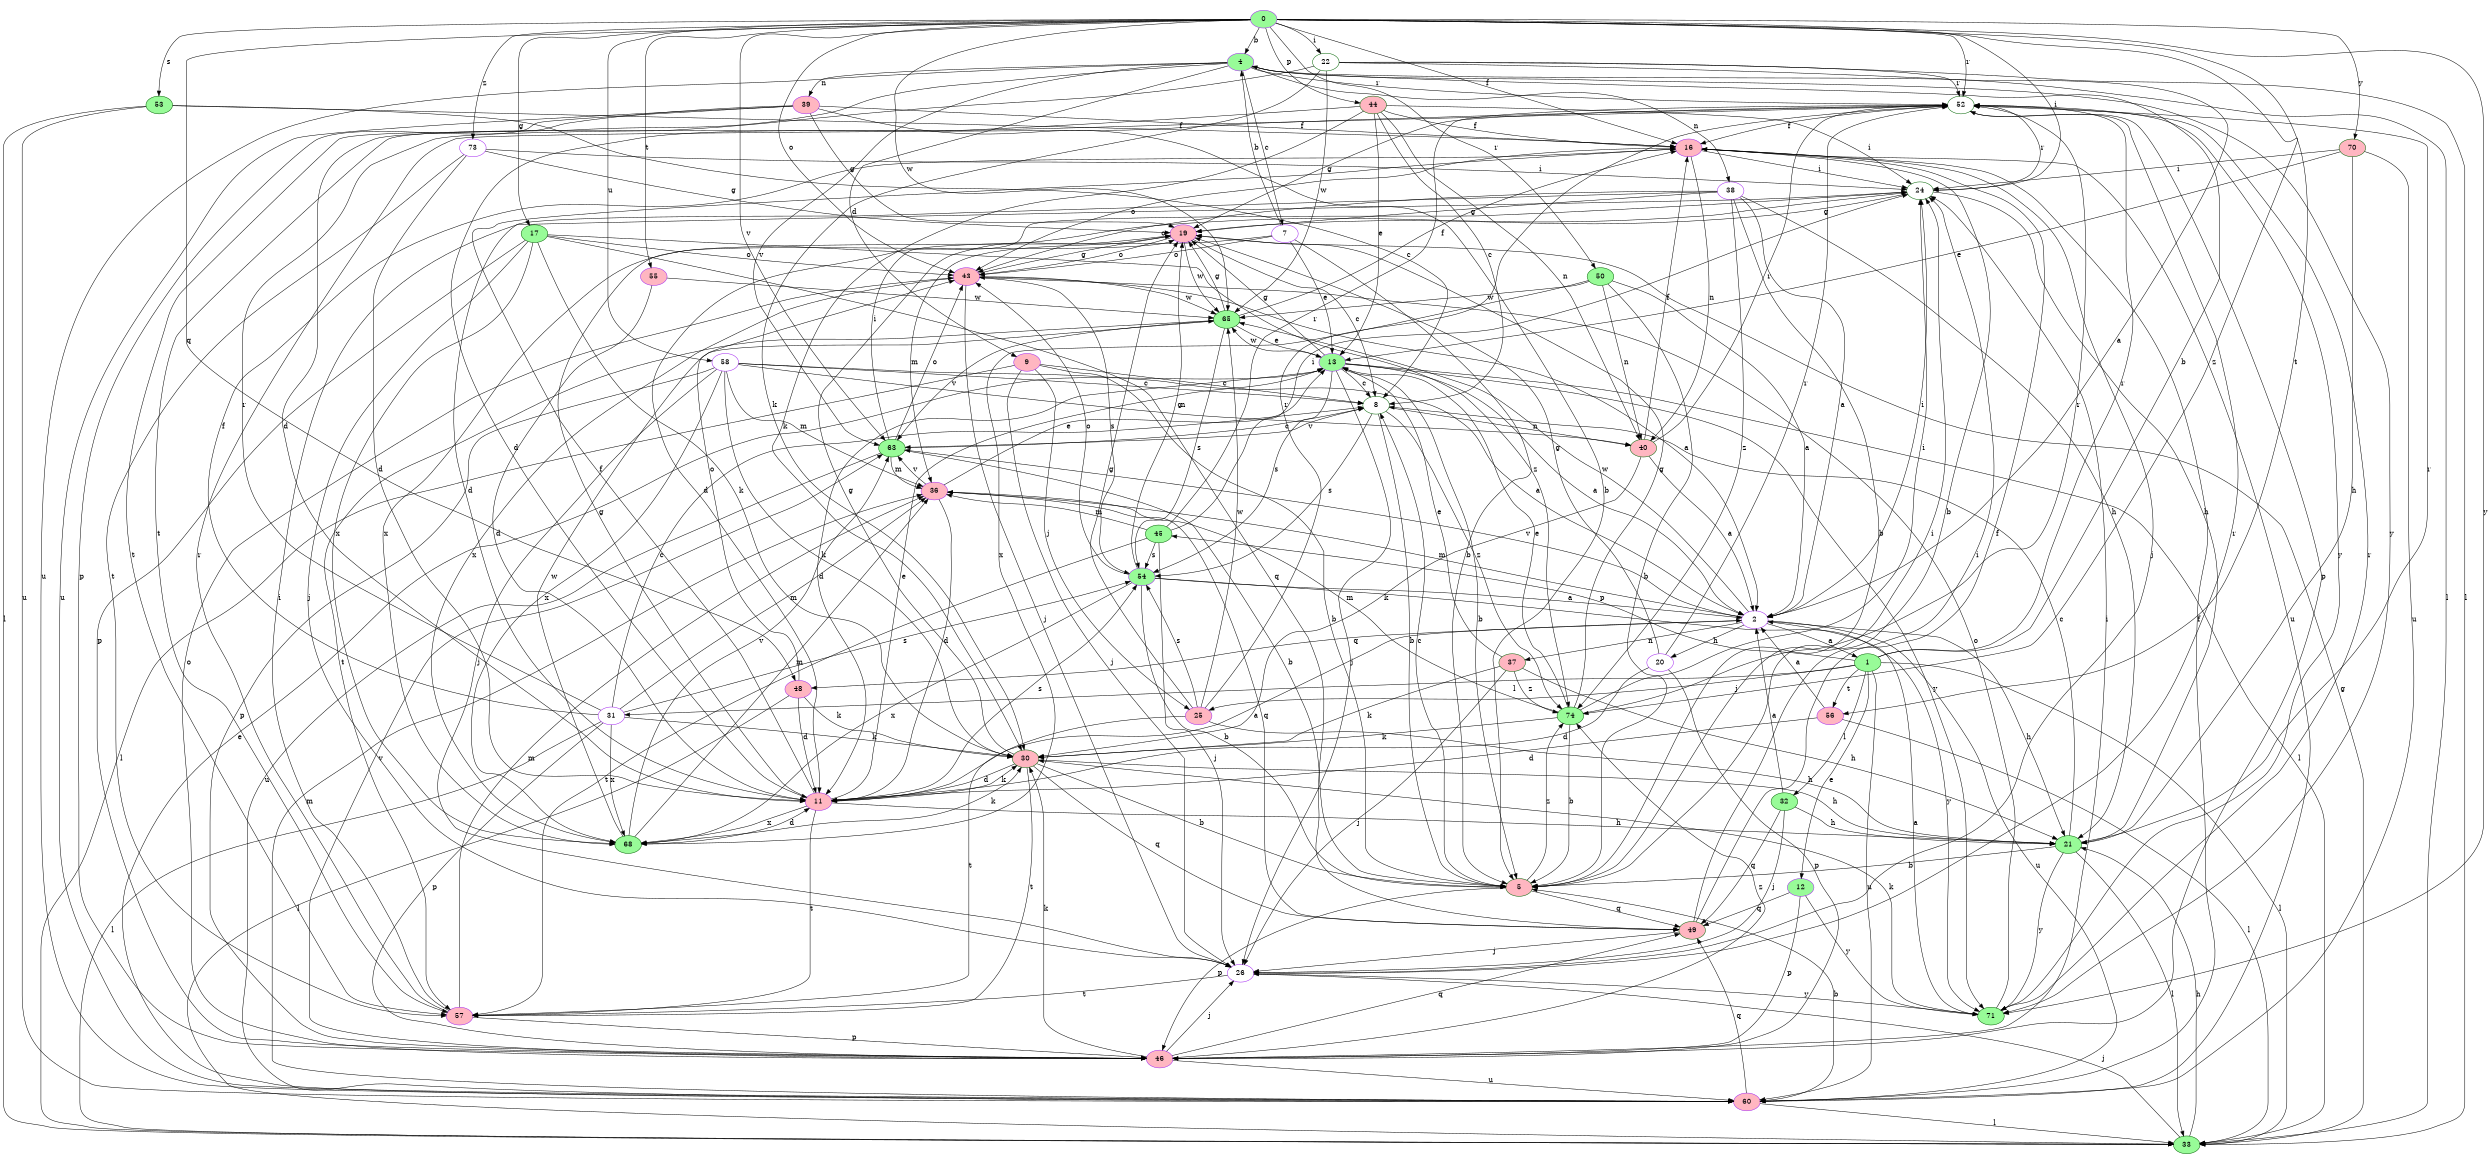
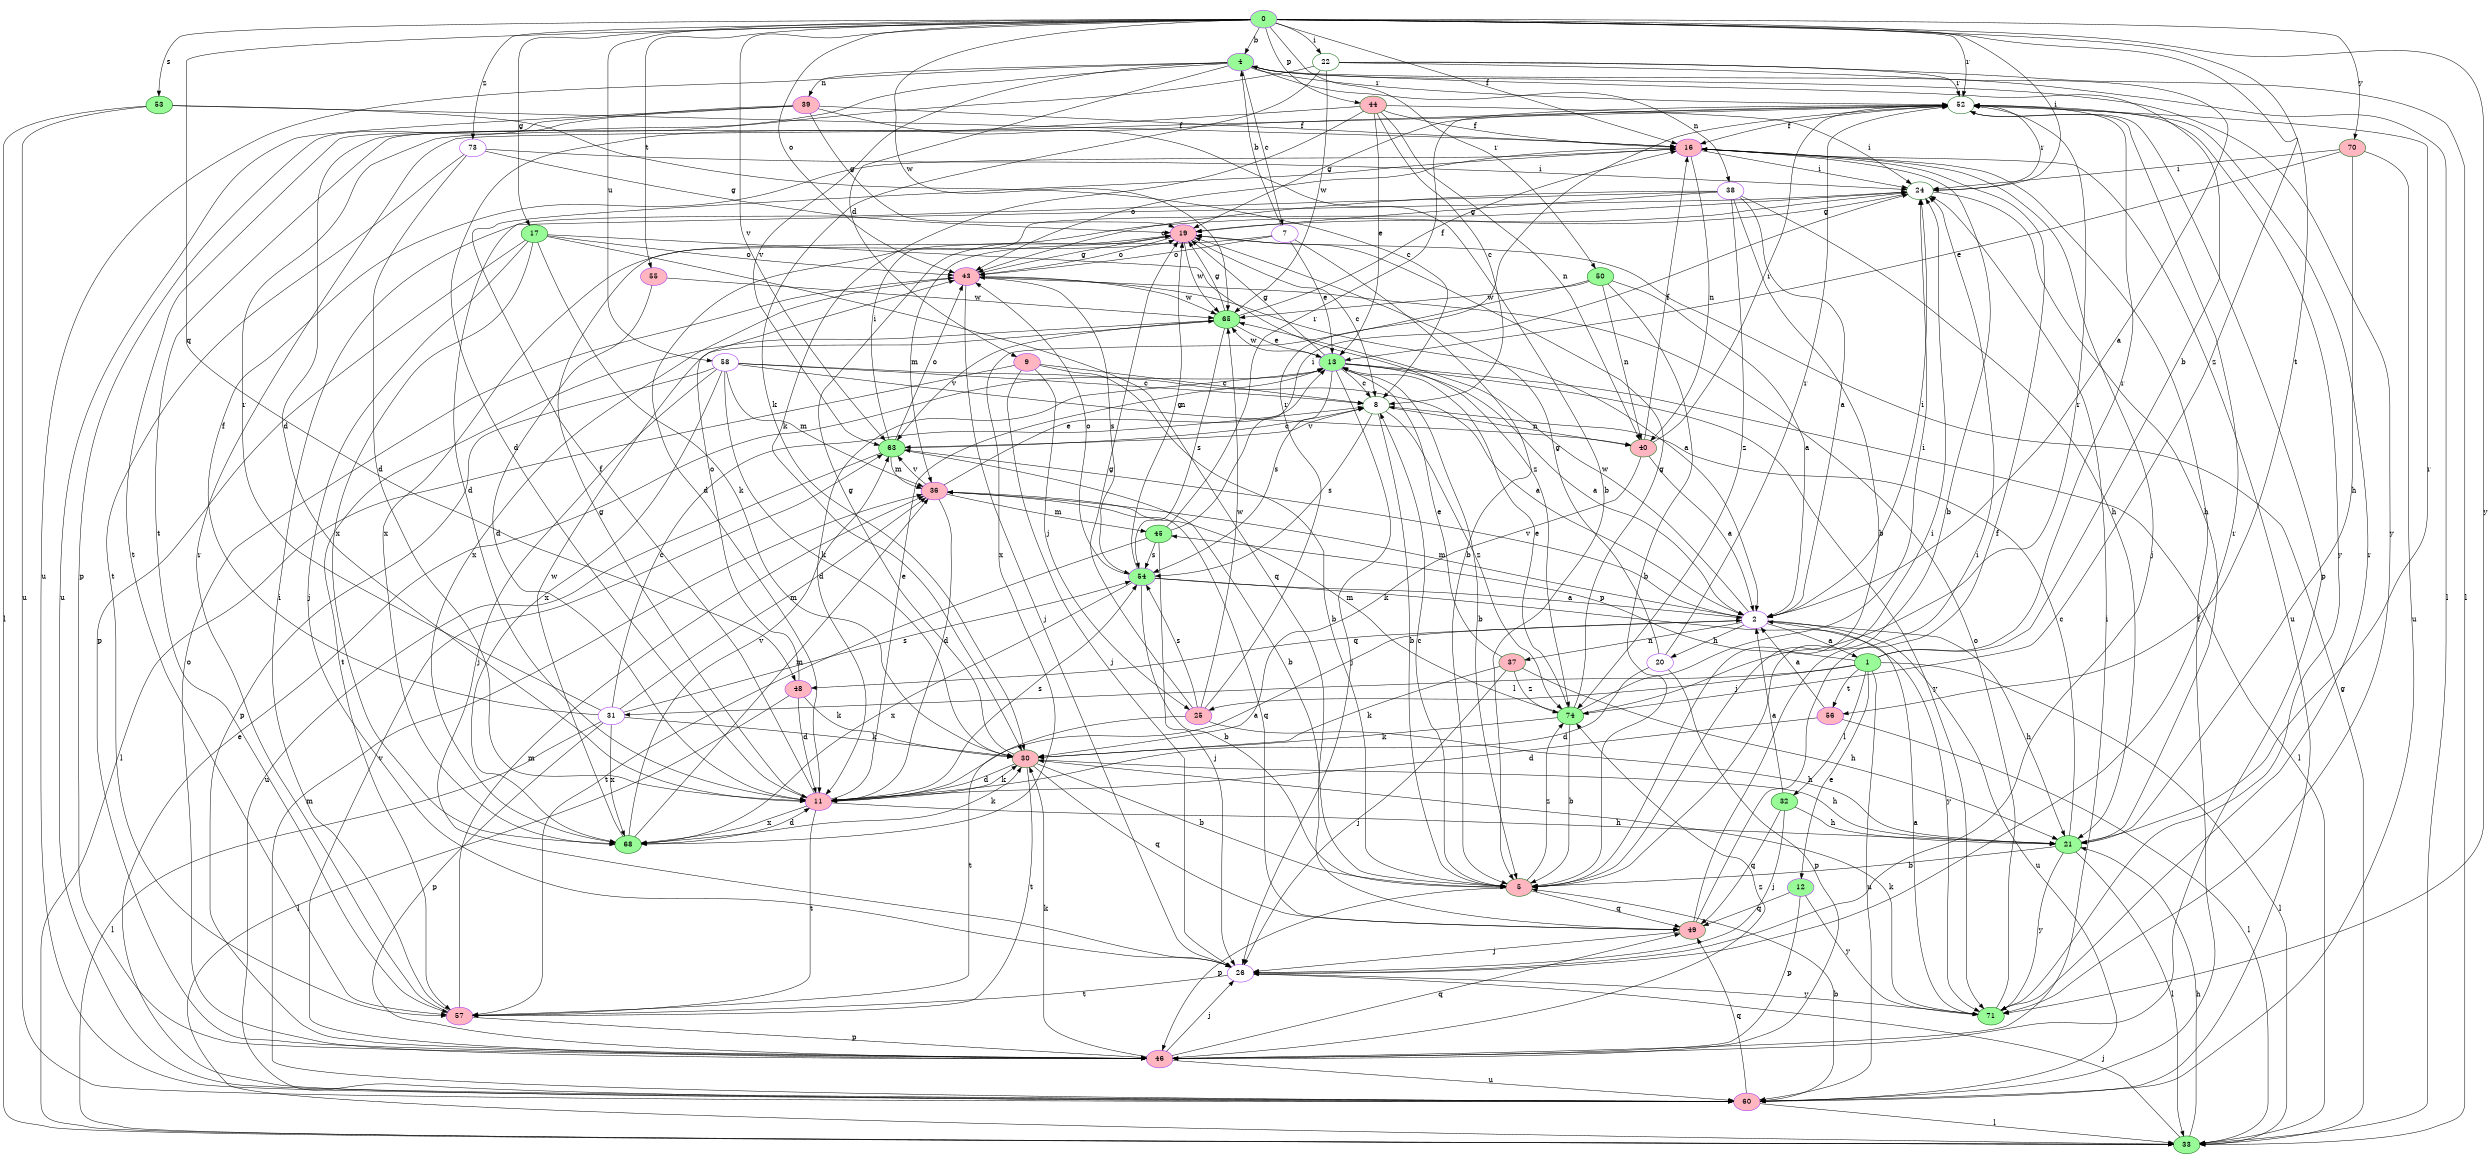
edge "45" -> "36": reversed
